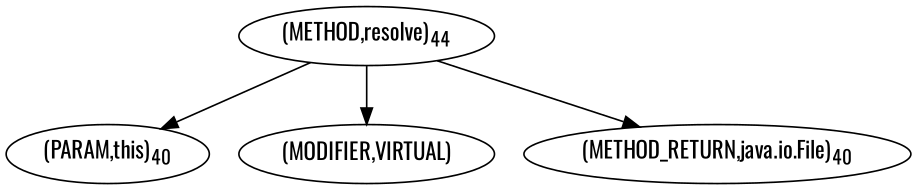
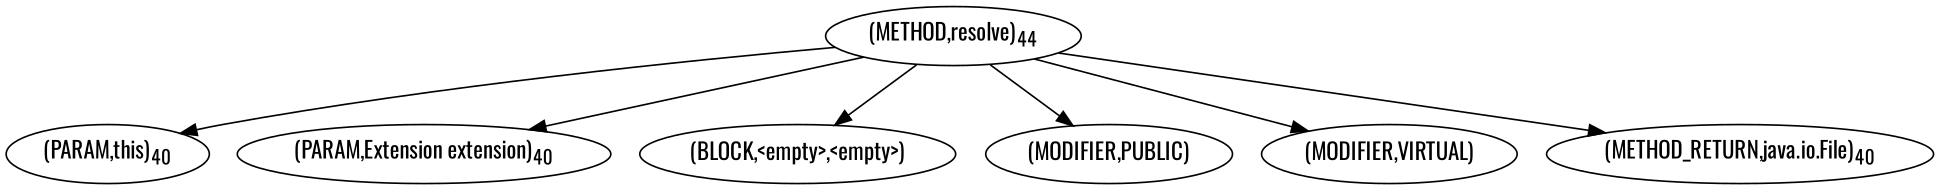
node "(PARAM,Extension extension)": added
node "(BLOCK,<empty>,<empty>)": added
node "(MODIFIER,PUBLIC)": added
